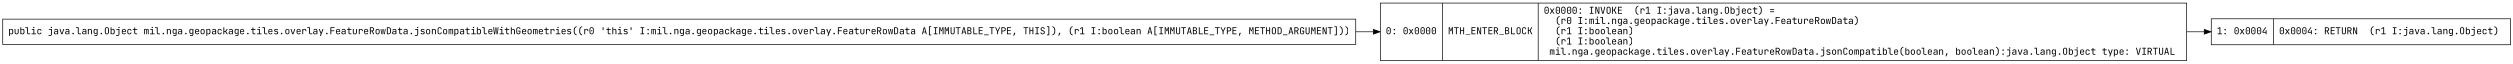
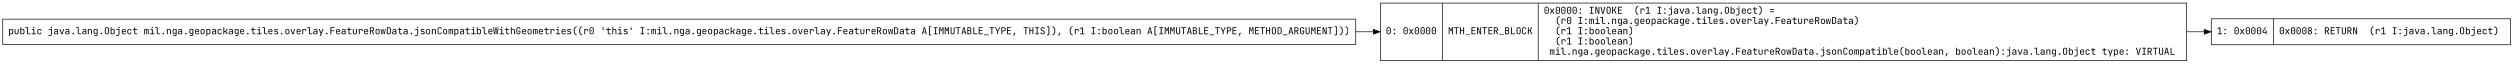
node "1: 0x0004": text "0x0004: RETURN  (r1 I:java.lang.Object)" -> "0x0008: RETURN  (r1 I:java.lang.Object)"
